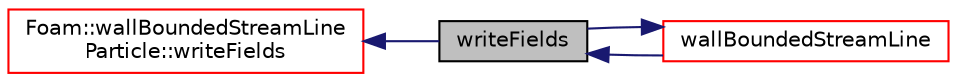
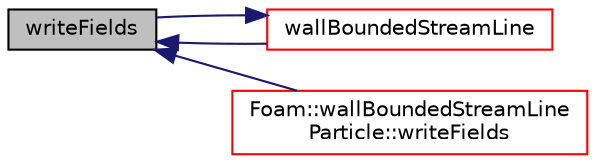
edge "writeFields" -> "Foam::wallBoundedStreamLine Particle::writeFields": reversed
